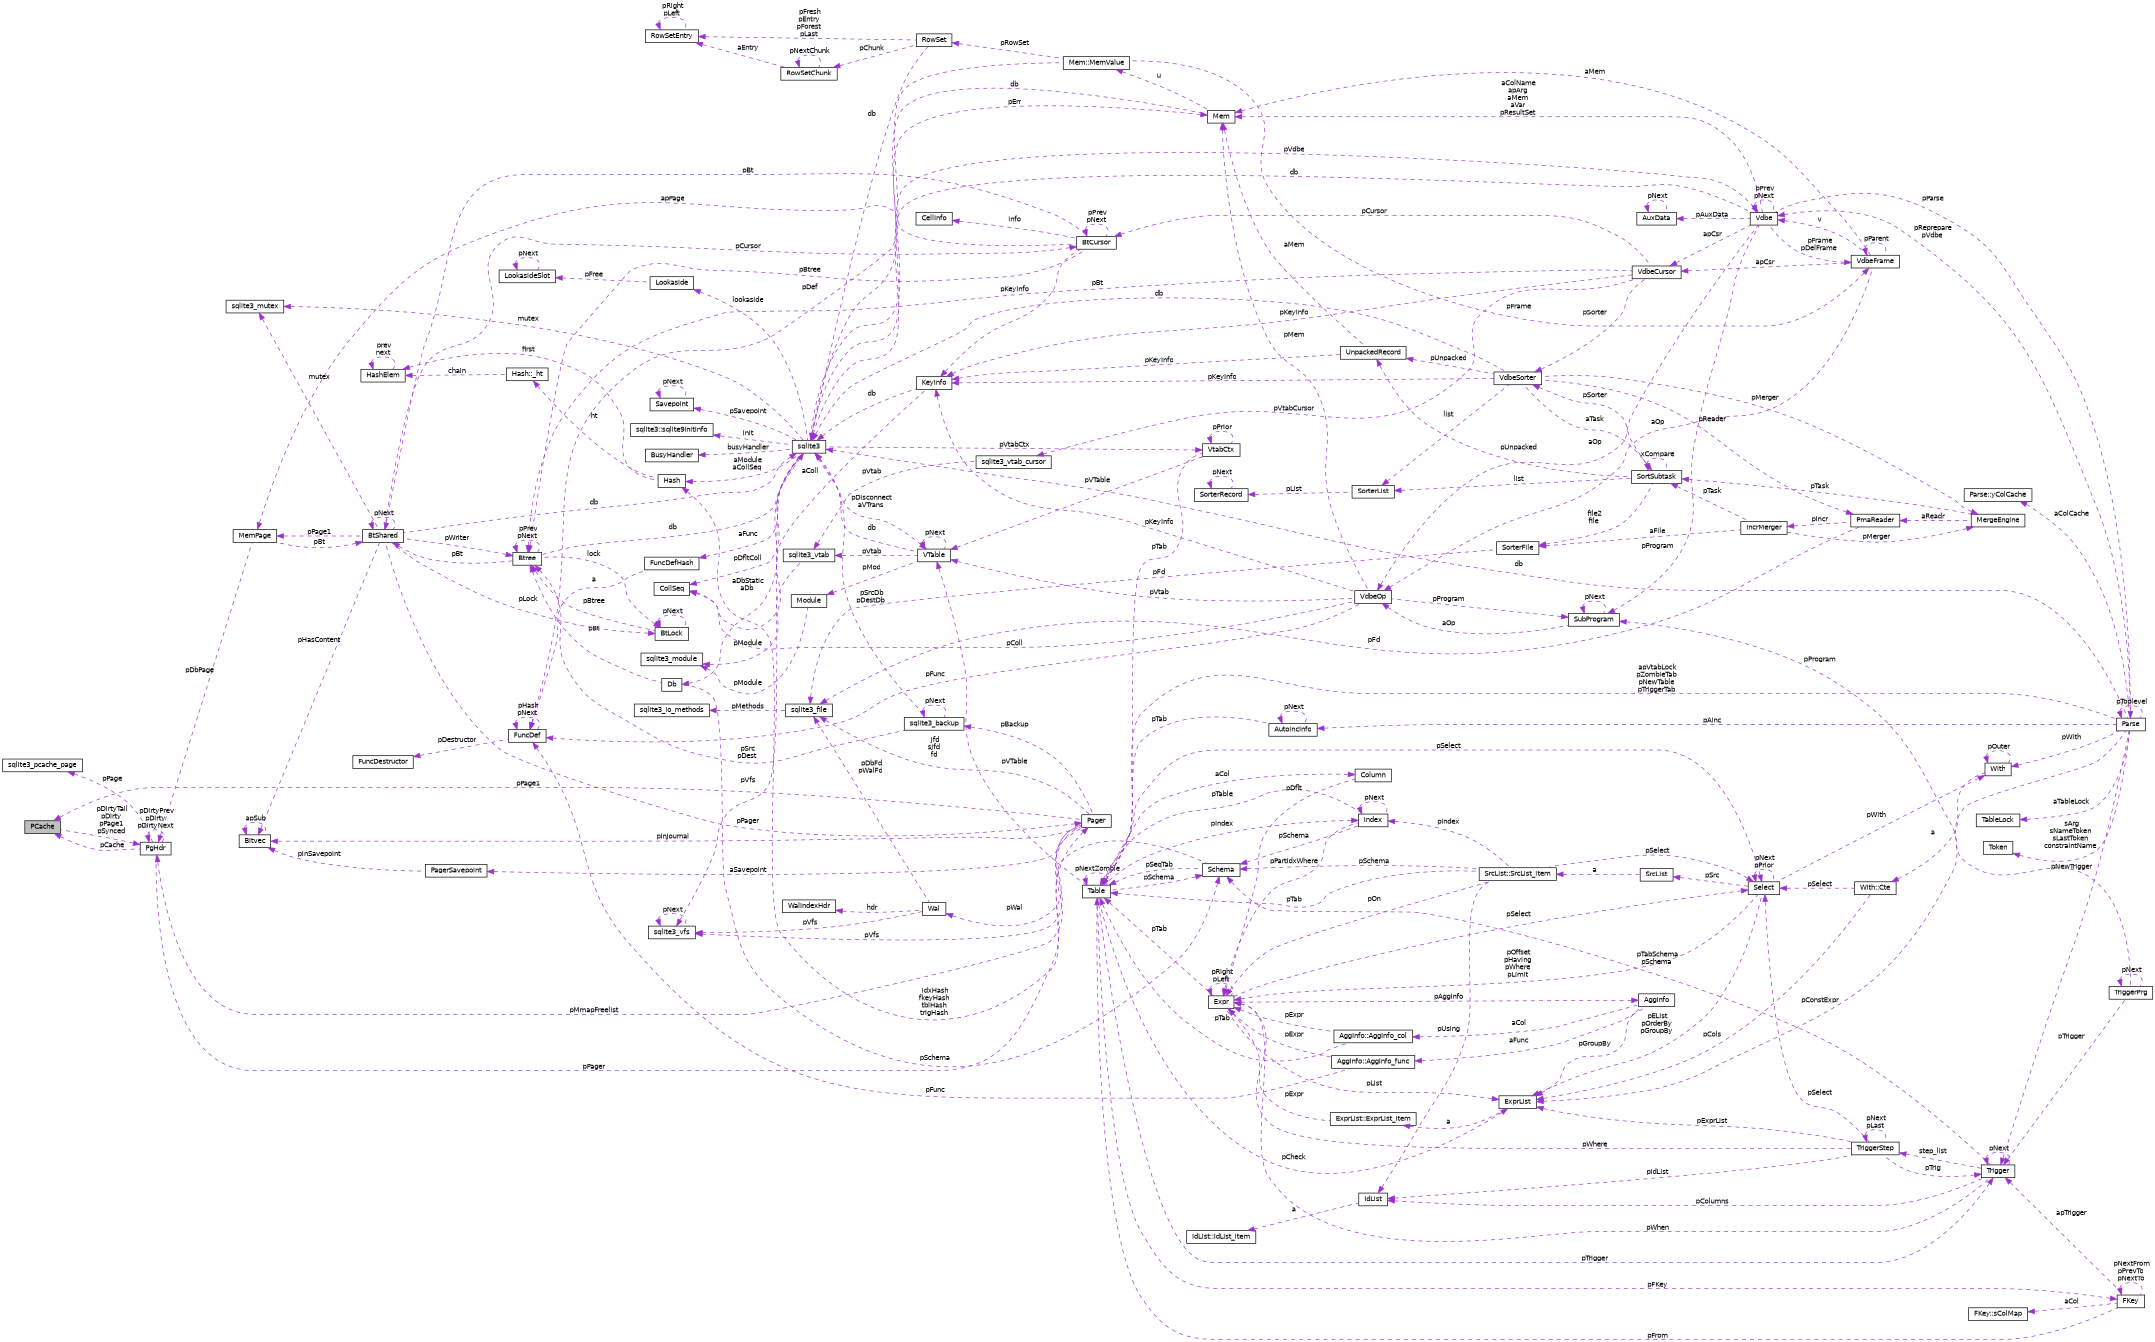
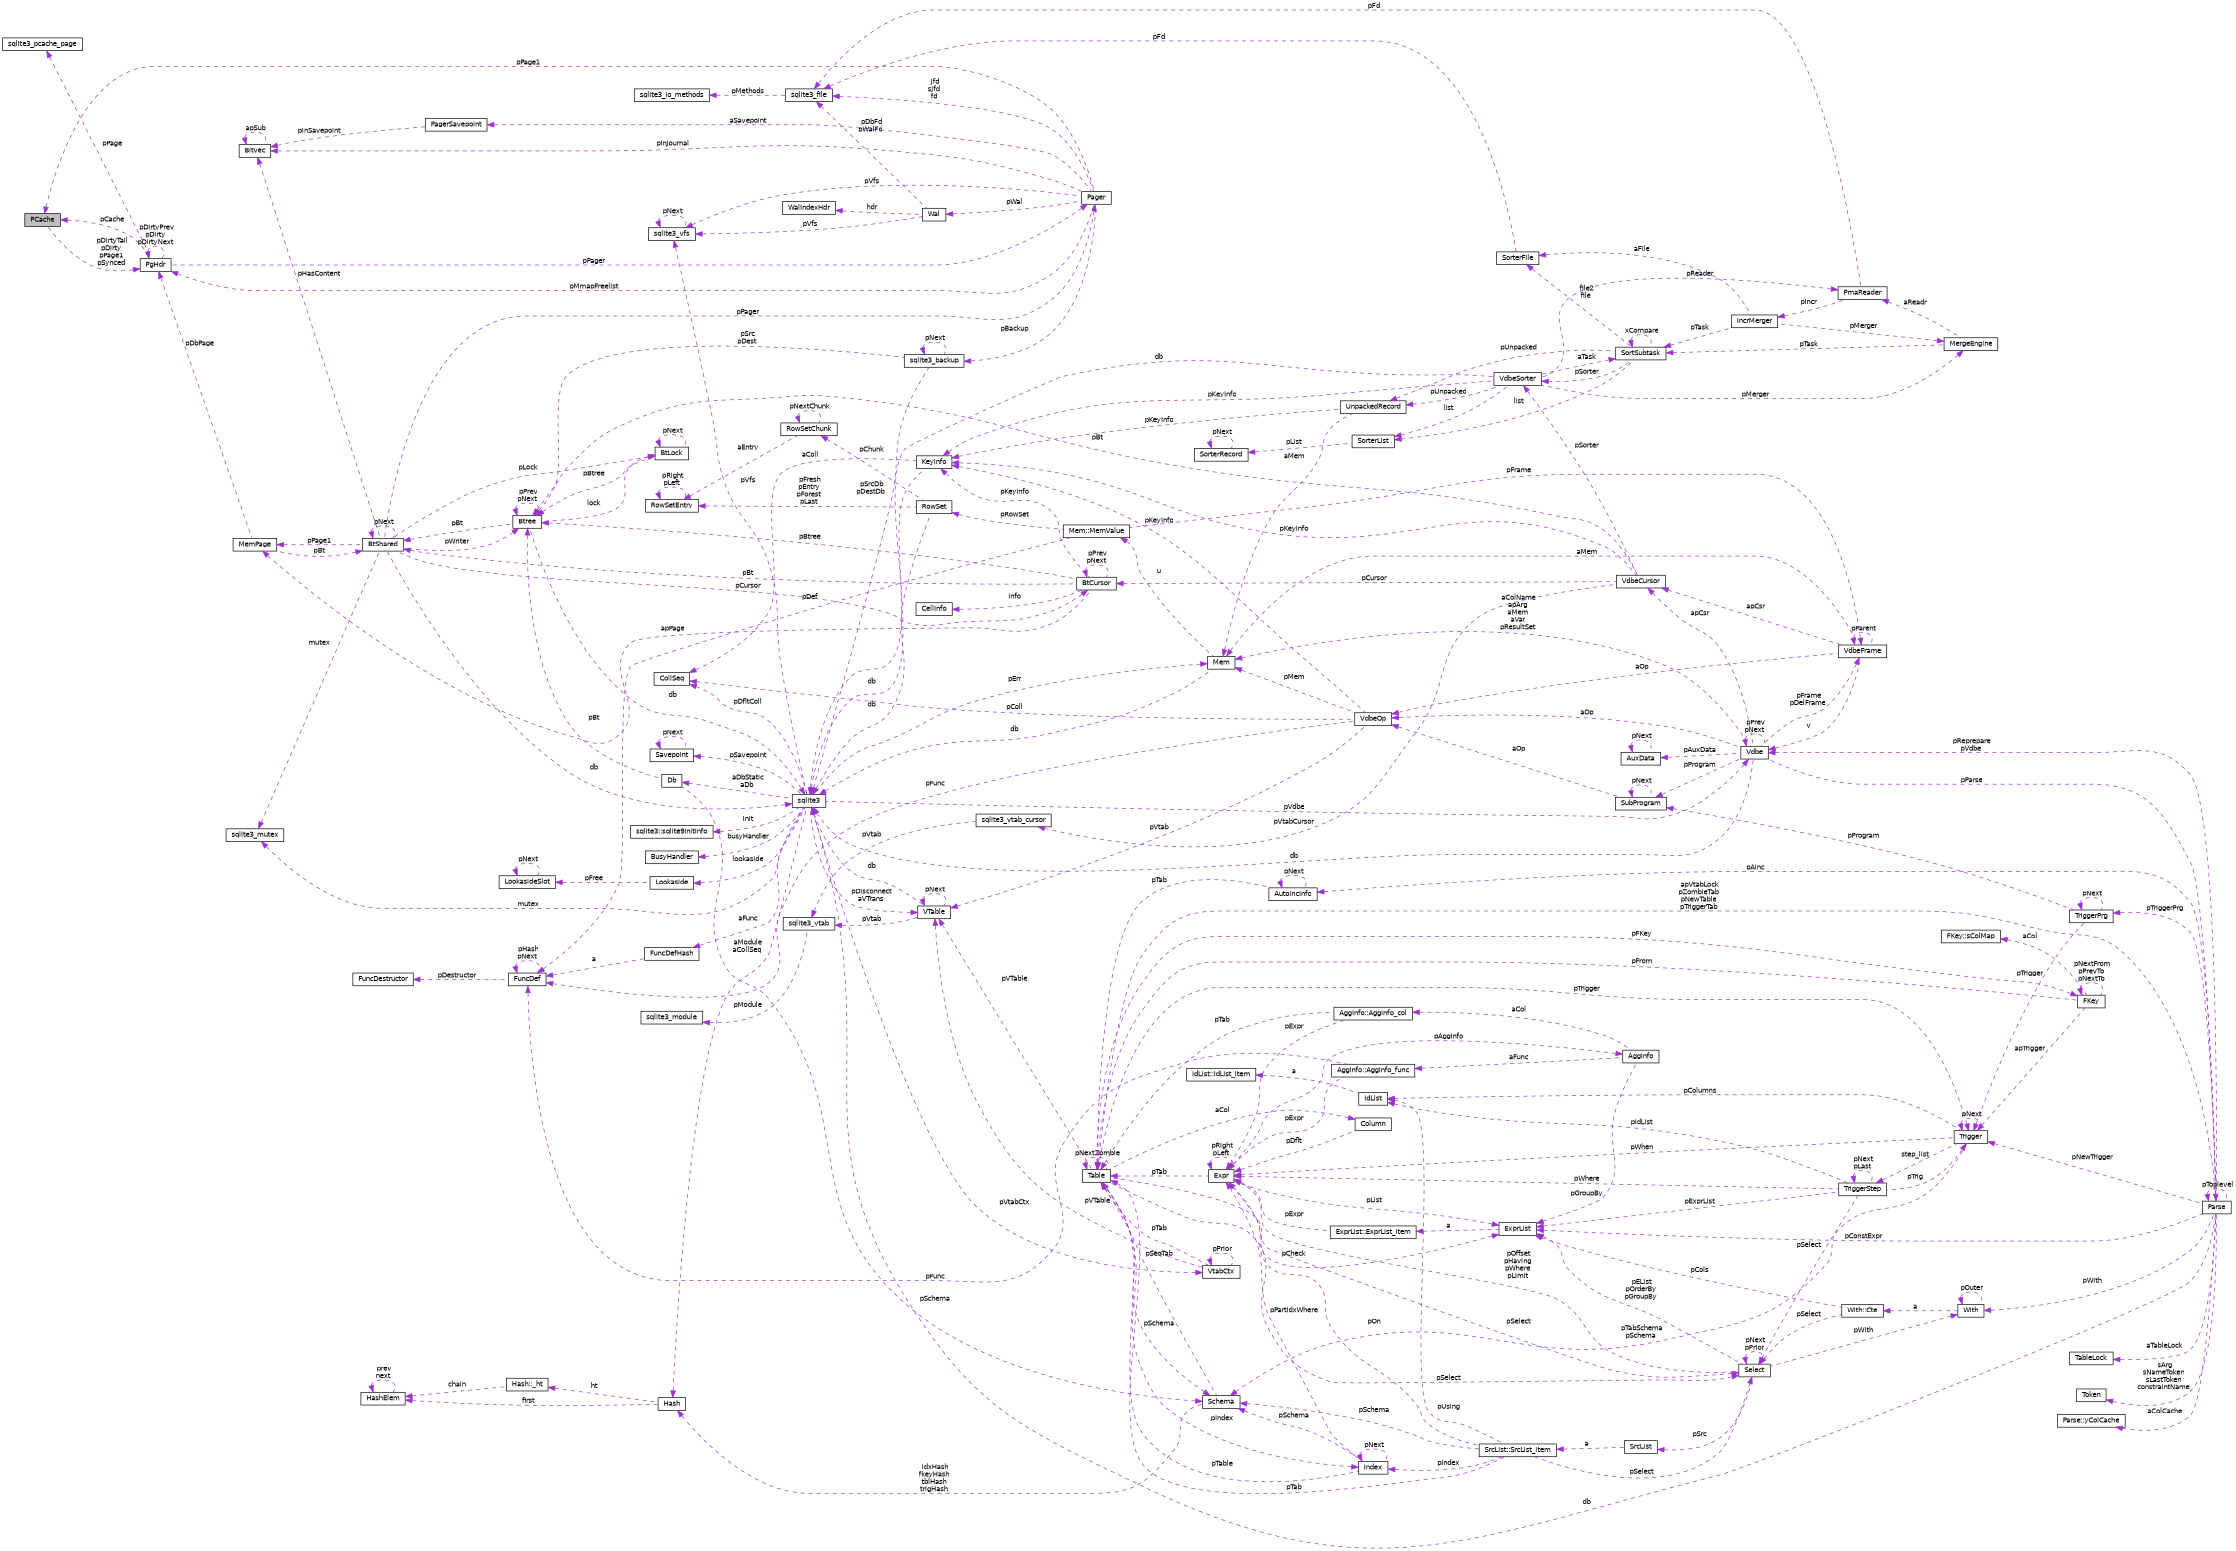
node "Module": removed
edge "VdbeOp" -> "SubProgram": removed, label "pProgram"
edge "Parse" -> "TriggerPrg": added, label "pTriggerPrg"
